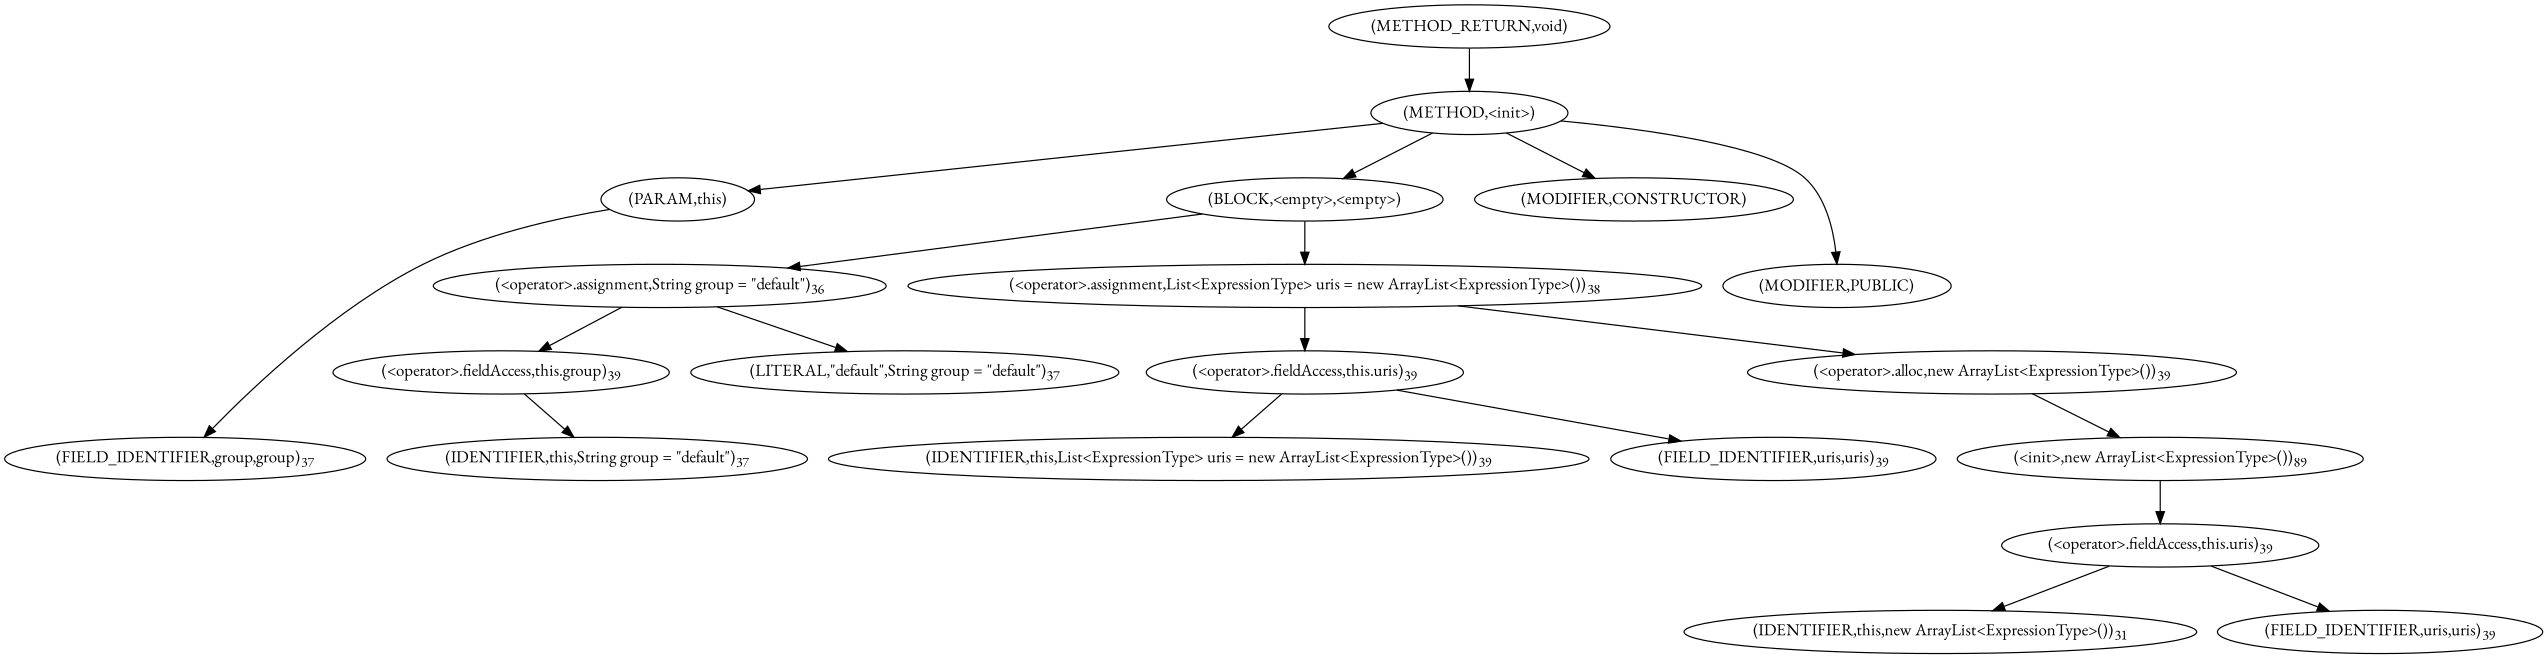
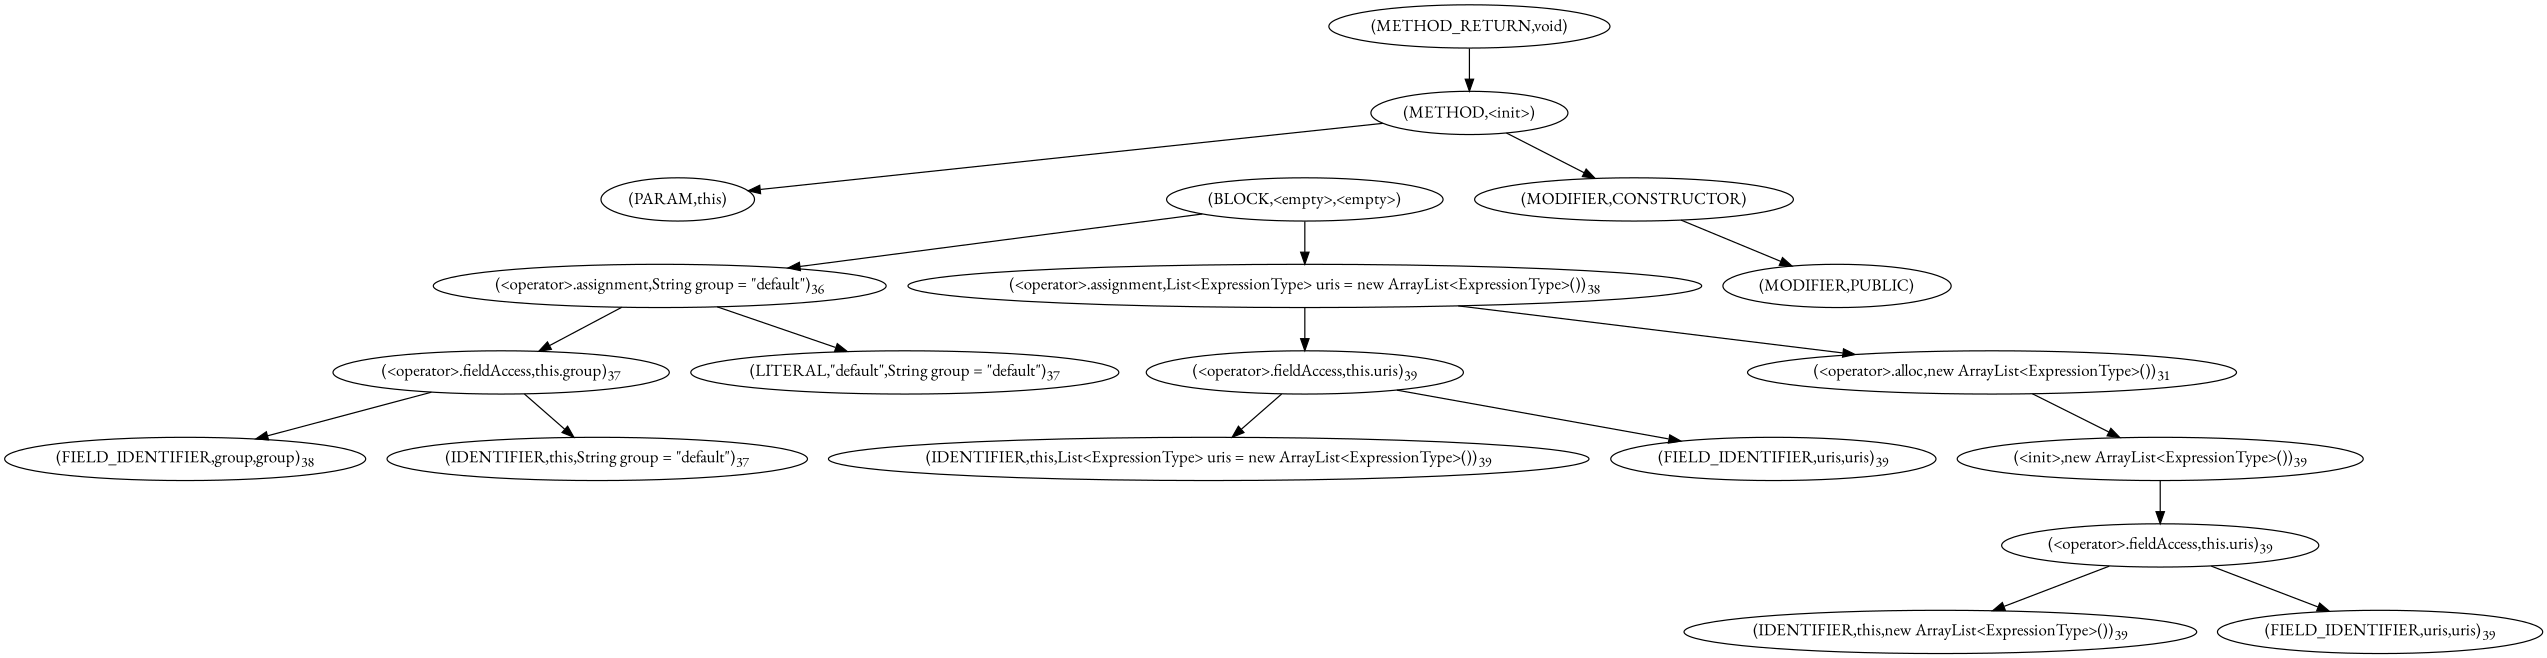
edge "(METHOD,<init>)" -> "(MODIFIER,PUBLIC)": now "(MODIFIER,CONSTRUCTOR)" -> "(MODIFIER,PUBLIC)"
edge "(METHOD,<init>)" -> "(BLOCK,<empty>,<empty>)": removed
edge "(PARAM,this)" -> "(FIELD_IDENTIFIER,group,group)": now "(<operator>.fieldAccess,this.group)" -> "(FIELD_IDENTIFIER,group,group)"
node "(<operator>.fieldAccess,this.group)": text "39" -> "37"
node "(<operator>.alloc,new ArrayList<ExpressionType>())": text "39" -> "31"
node "(FIELD_IDENTIFIER,group,group)": text "37" -> "38"
node "(<init>,new ArrayList<ExpressionType>())": text "89" -> "39"
node "(IDENTIFIER,this,new ArrayList<ExpressionType>())": text "31" -> "39"
